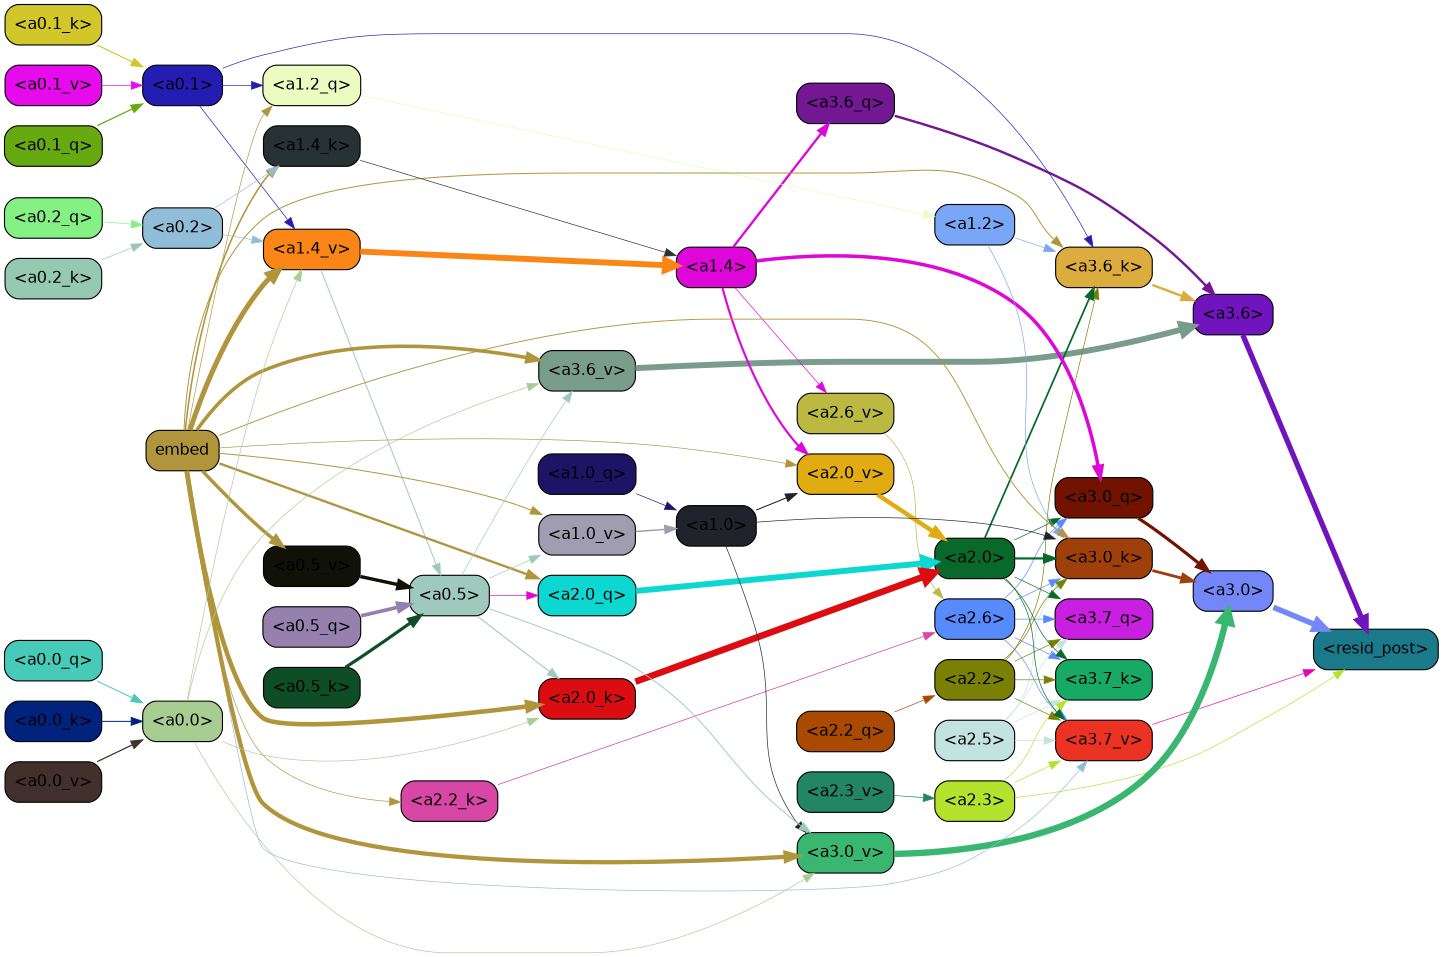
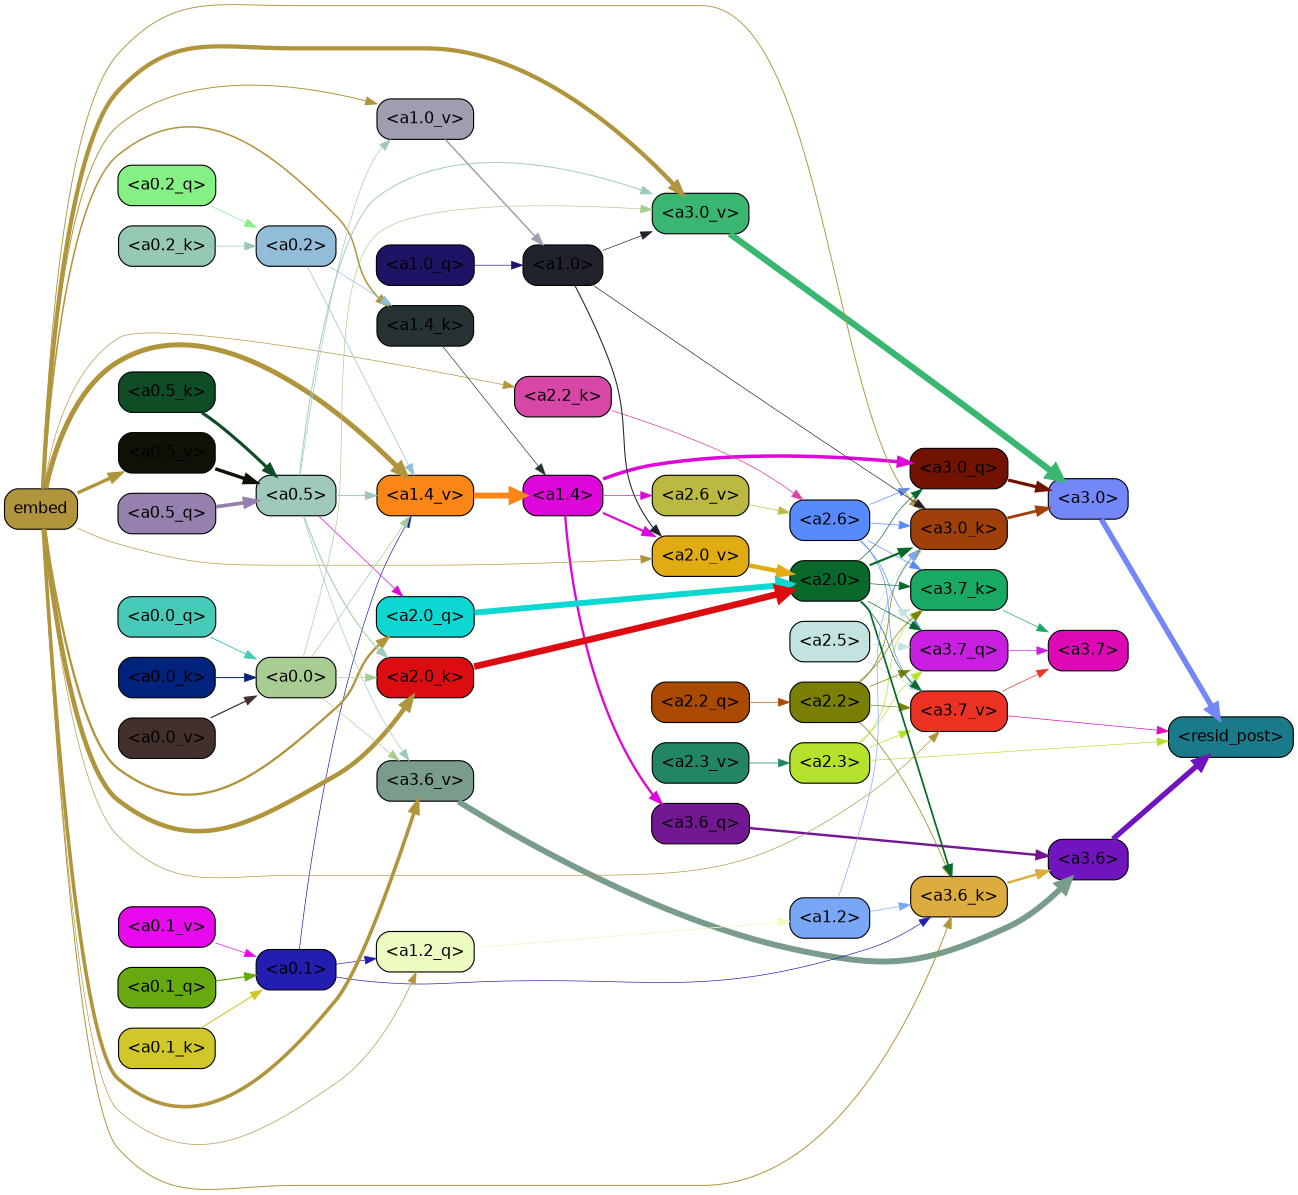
edge "<a1.4_v>" -> "<a0.5>": reversed
node "<a3.7>": added
edge "<a2.3>" -> "<a3.7_q>": added
edge "embed" -> "<a3.7_v>": color #91bdd9 -> #b1953d
